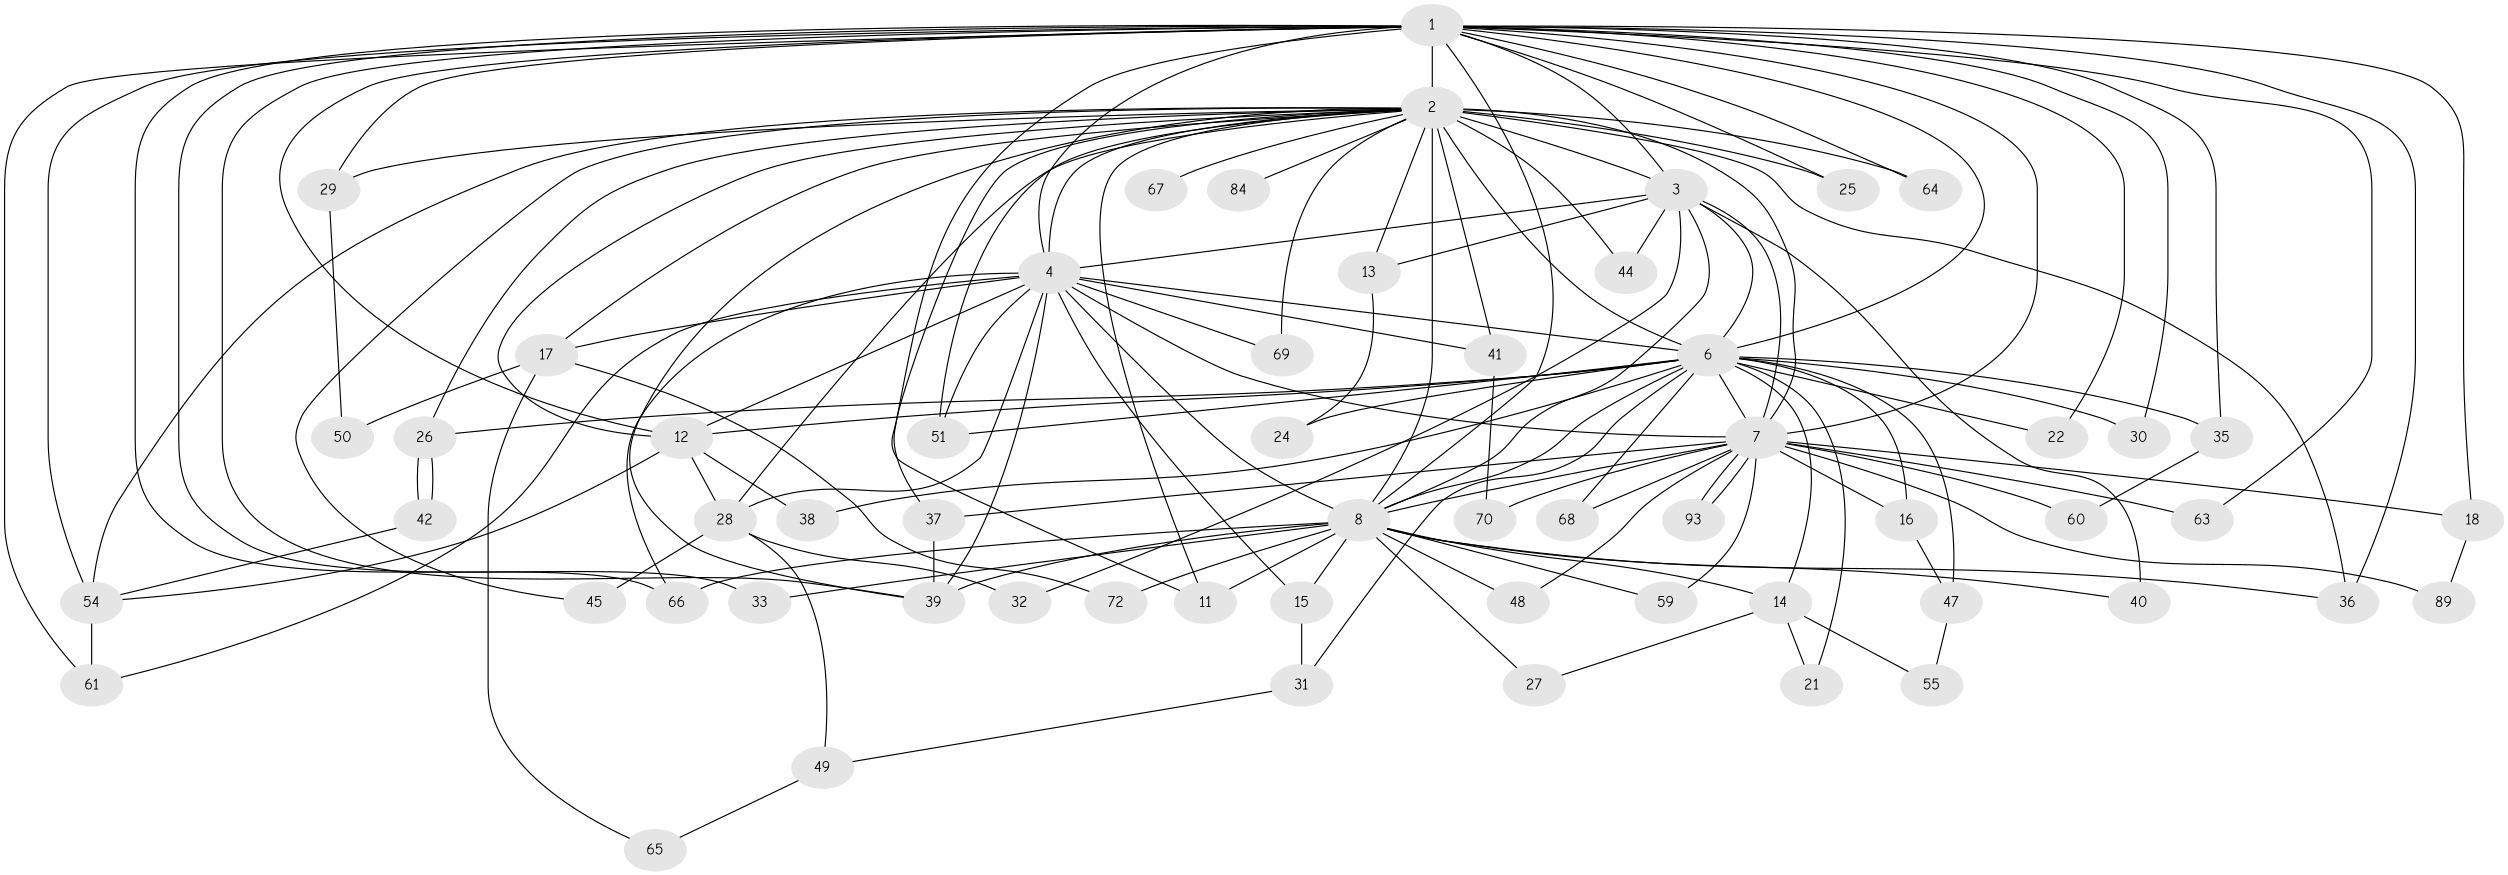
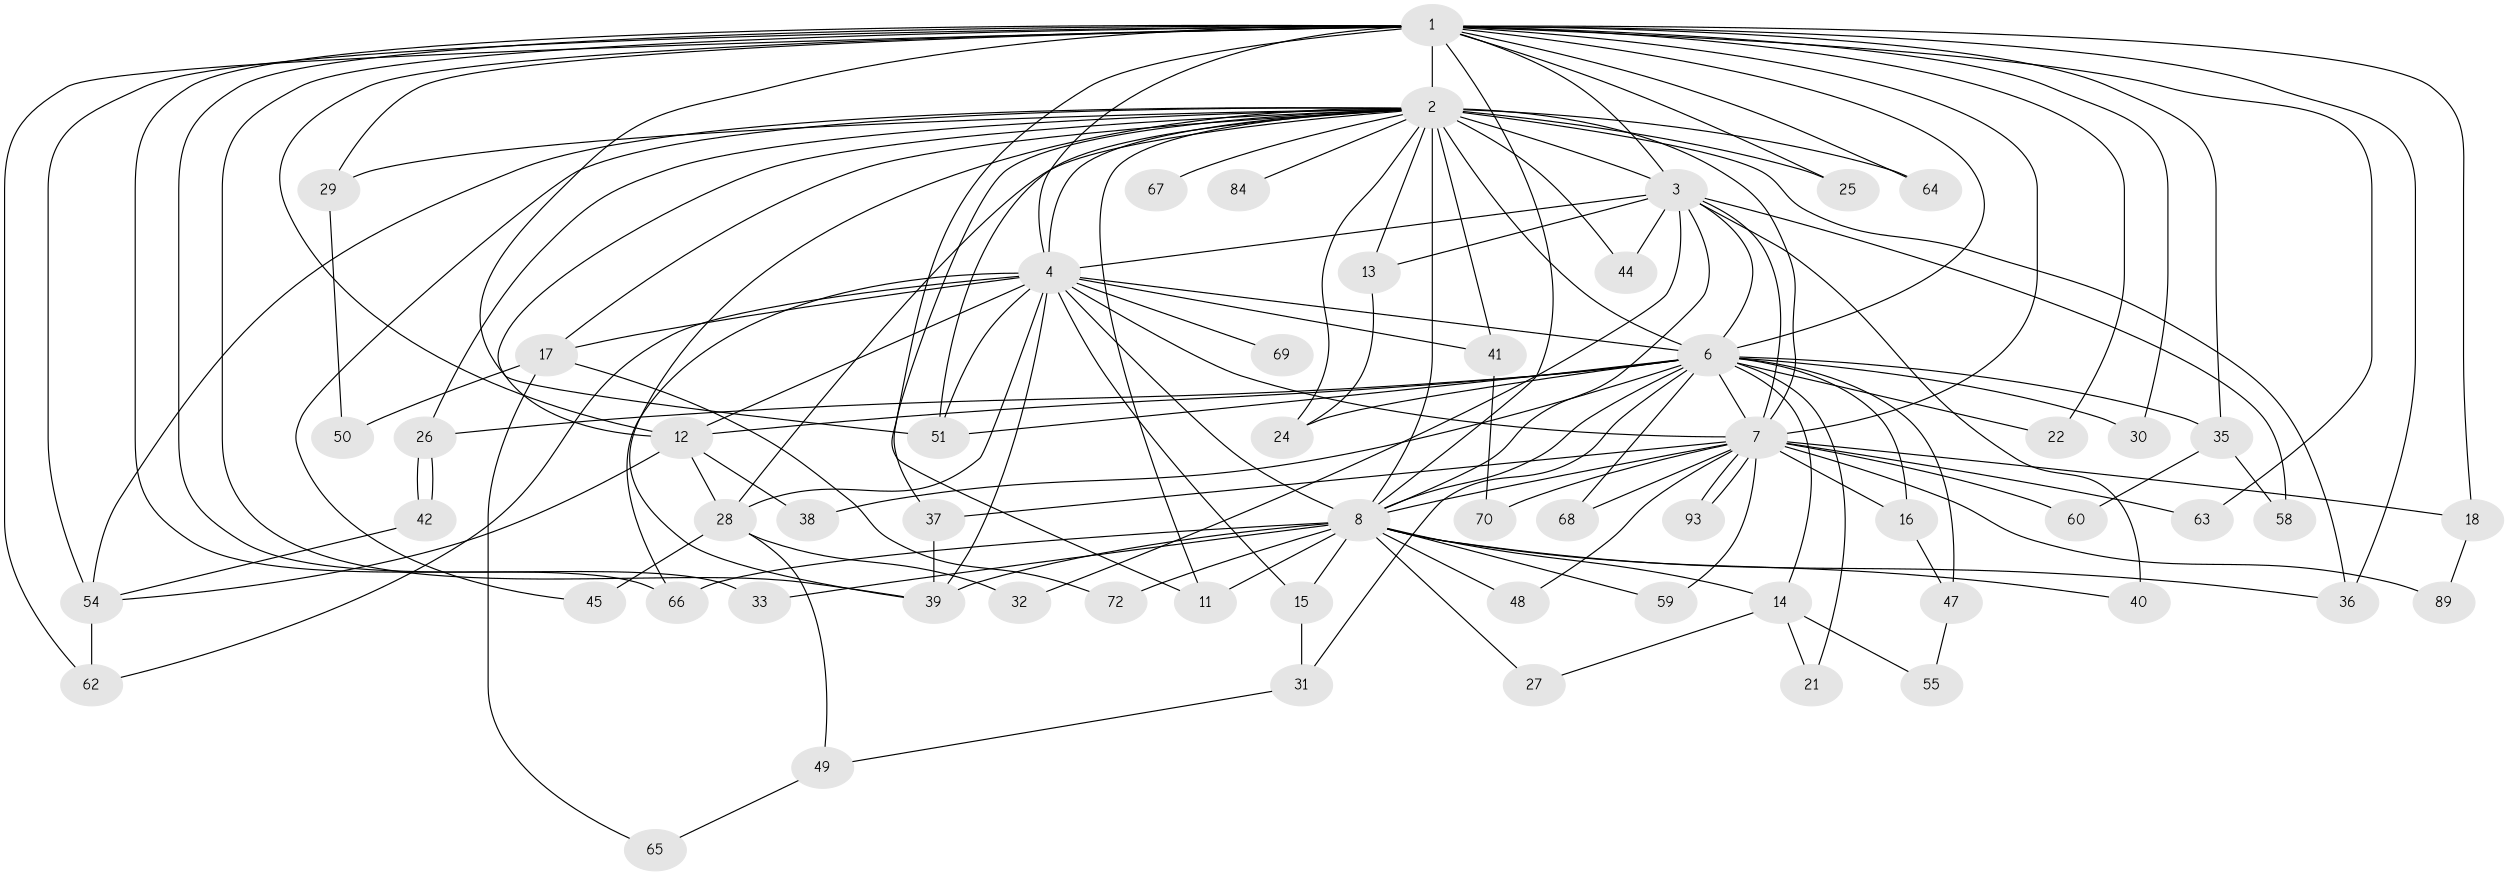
edge "1" -- "51": added
edge "2" -- "69": now "2" -- "24"
node "58": added
node "61": label "61" -> "62"
